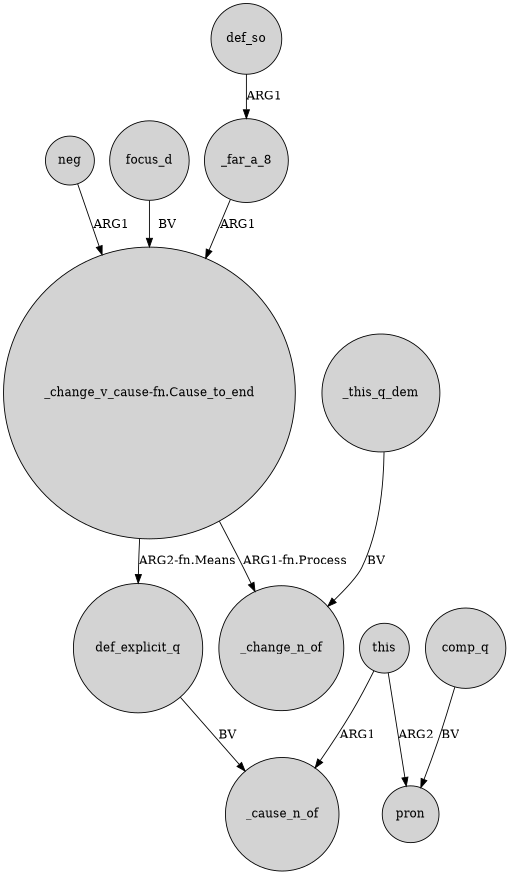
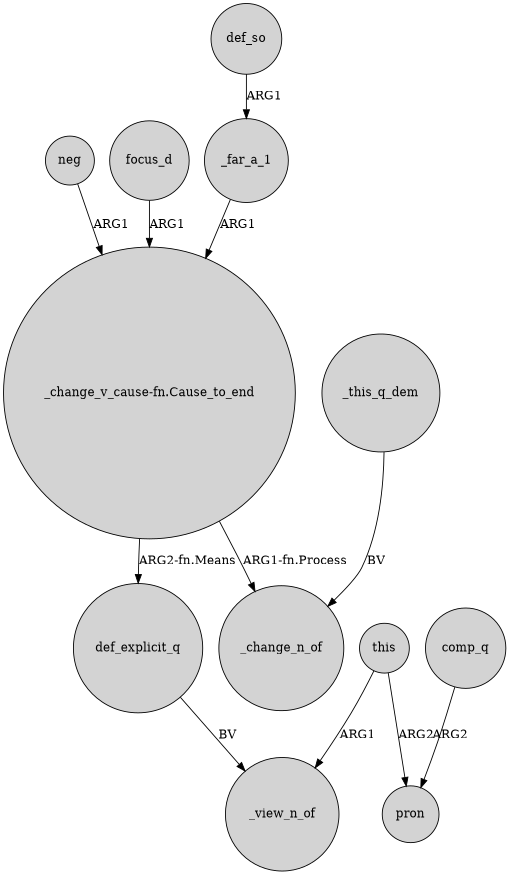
node "_far_a_8": label "_far_a_8" -> "_far_a_1"
edge "focus_d" -> "_change_v_cause-fn.Cause_to_end": label "BV" -> "ARG1"
edge "comp_q" -> "pron": label "BV" -> "ARG2"
node "_cause_n_of": label "_cause_n_of" -> "_view_n_of"
